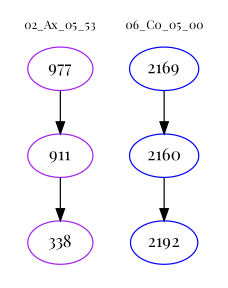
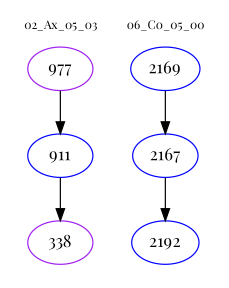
cluster "02_Ax_05_53": label "02_Ax_05_53" -> "02_Ax_05_03"
node "911": color purple -> blue
node "2160": label "2160" -> "2167"
